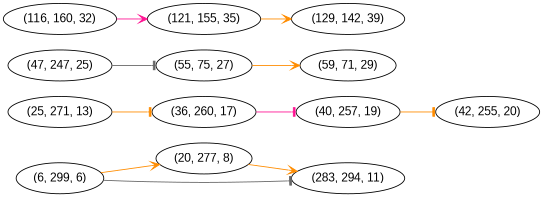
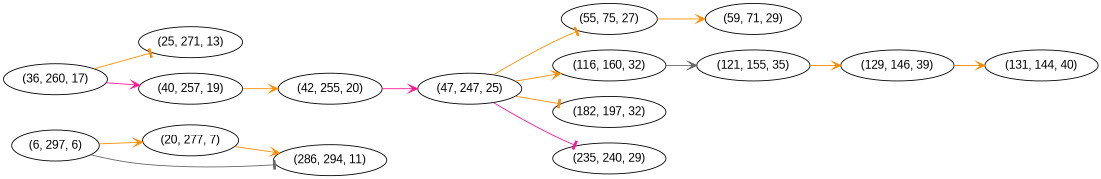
edge "(116, 160, 32)" -> "(121, 155, 35)": color deeppink -> gray40
node "(129, 142, 39)": label "(129, 142, 39)" -> "(129, 146, 39)"
edge "(47, 247, 25)" -> "(55, 75, 27)": color gray40 -> darkorange
node "(131, 144, 40)": added
edge "(47, 247, 25)" -> "(116, 160, 32)": added
edge "(42, 255, 20)" -> "(47, 247, 25)": added
edge "(25, 271, 13)" -> "(36, 260, 17)": reversed
edge "(36, 260, 17)" -> "(40, 257, 19)": arrowhead tee -> vee
edge "(40, 257, 19)" -> "(42, 255, 20)": arrowhead tee -> vee
node "(182, 197, 32)": added
node "(20, 277, 8)": label "(20, 277, 8)" -> "(20, 277, 7)"
node "(235, 240, 29)": added
node "(6, 299, 6)": label "(6, 299, 6)" -> "(6, 297, 6)"
node "(283, 294, 11)": label "(283, 294, 11)" -> "(286, 294, 11)"
